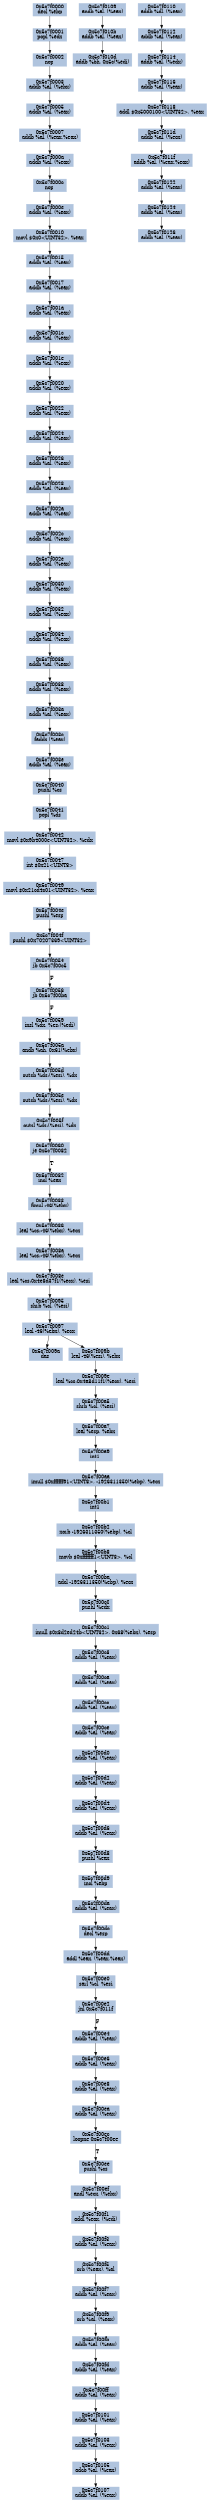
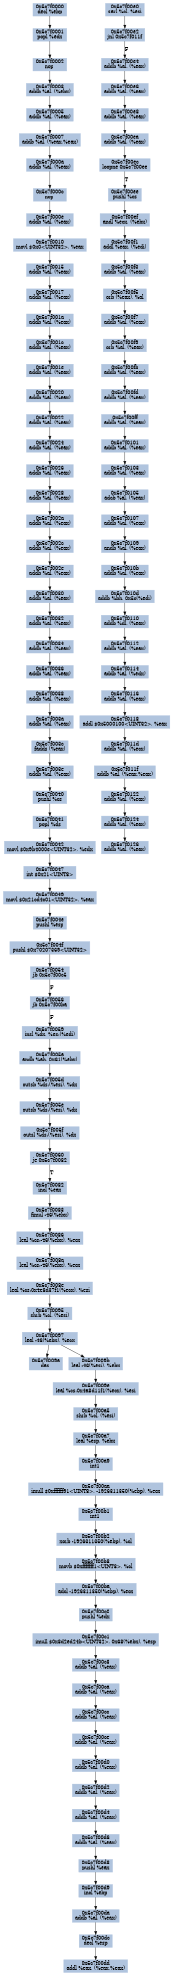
edge "0x5c7f0107 addb %al, (%eax)" -> "0x5c7f0109 andb %al, (%eax)": added
edge "0x5c7f010d addb %bh, 0x5c(%edi)" -> "0x5c7f0110 addb %dl, (%eax)": added
node "0x5c2f00da addb %al, (%eax)": label "0x5c2f00da addb %al, (%eax)" -> "0x5c7f00da addb %al, (%eax)"
edge "0x5c7f00dd addl %eax, (%eax,%eax)" -> "0x5c7f00e0 sarl %cl, %esi": removed
